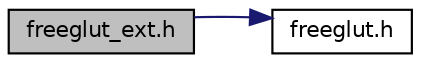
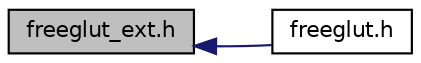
edge "freeglut_ext.h" -> "freeglut.h": reversed
